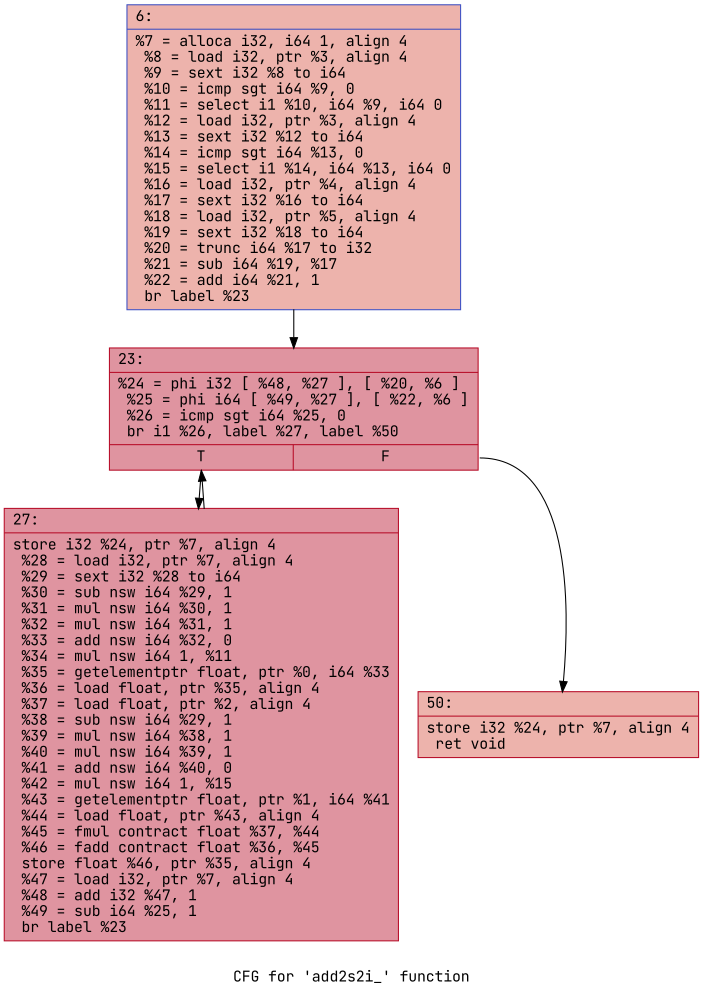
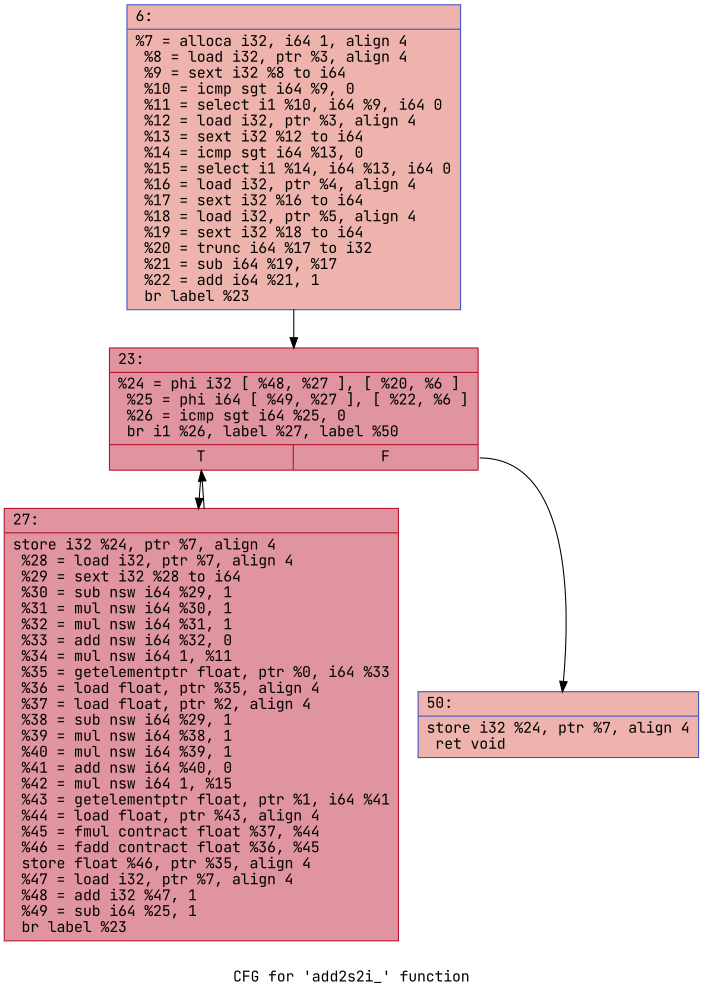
node "50:": color #b70d28ff -> #3d50c3ff
